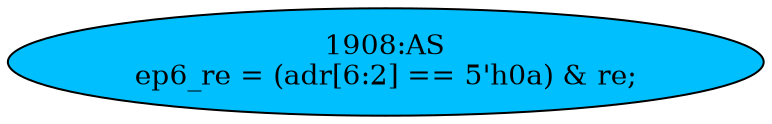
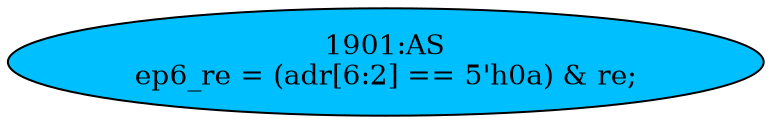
node "1908:AS ep6_re = (adr[6:2] == 5'h0a) & re;": label "1908:AS ep6_re = (adr[6:2] == 5'h0a) & re;" -> "1901:AS ep6_re = (adr[6:2] == 5'h0a) & re;"
